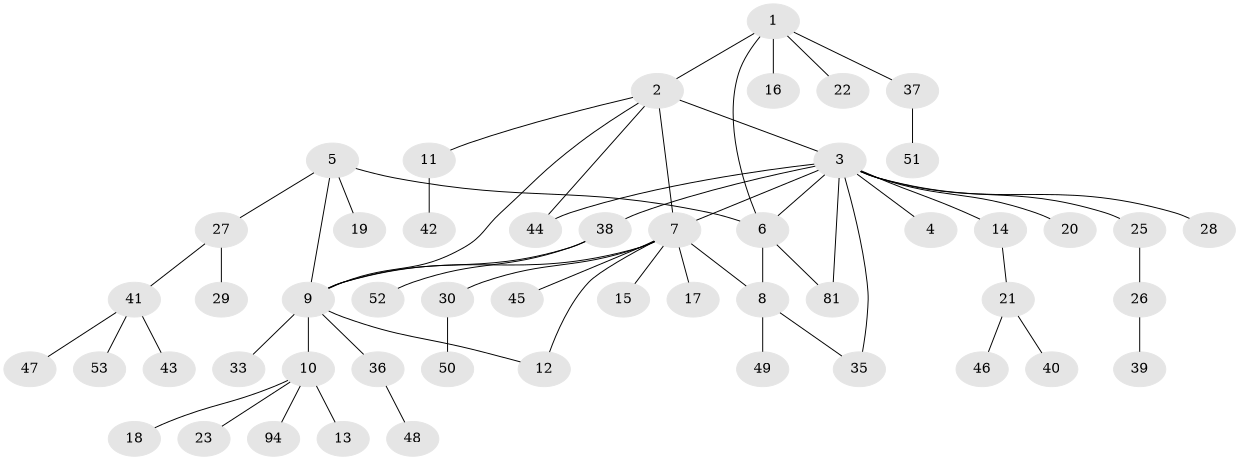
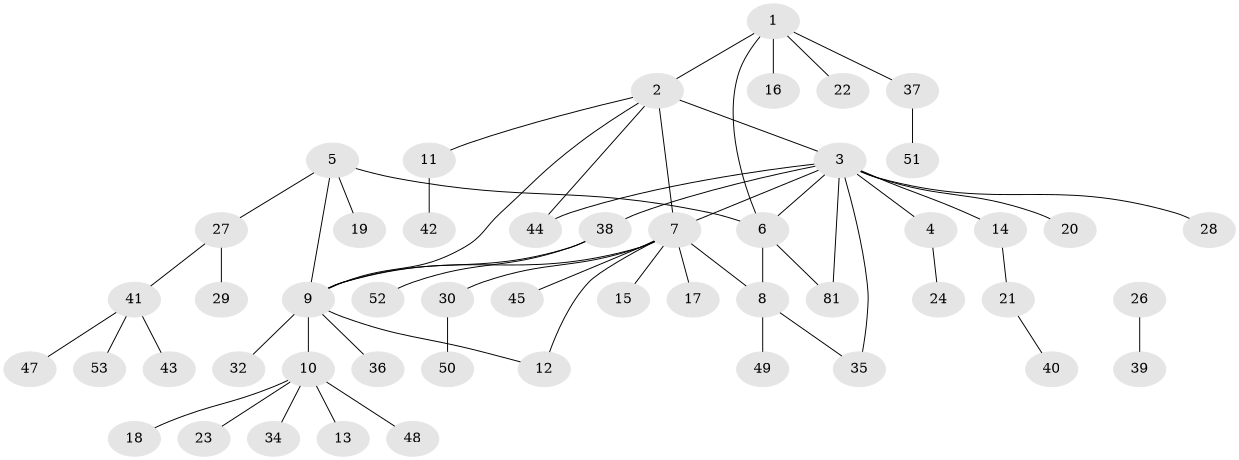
node "25": removed
node "24": added
node "33": label "33" -> "32"
node "46": removed
edge "36" -- "48": now "10" -- "48"
node "94": label "94" -> "34"
